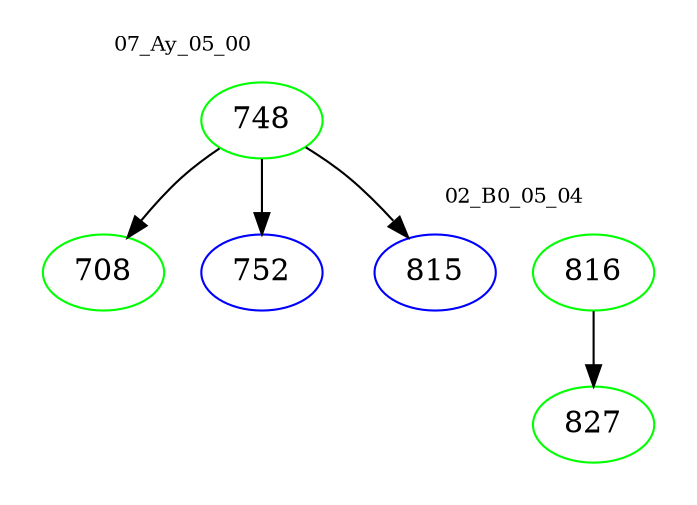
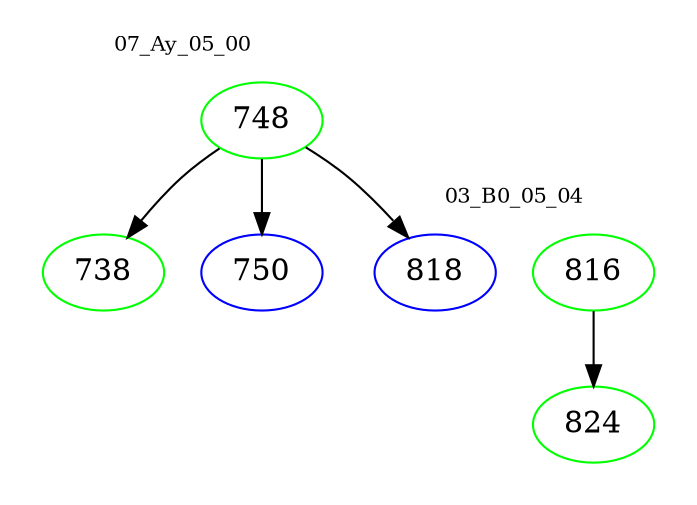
cluster "02_B0_05_04": label "02_B0_05_04" -> "03_B0_05_04"
node "708": label "708" -> "738"
node "752": label "752" -> "750"
node "815": label "815" -> "818"
node "827": label "827" -> "824"
